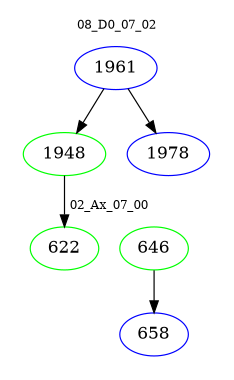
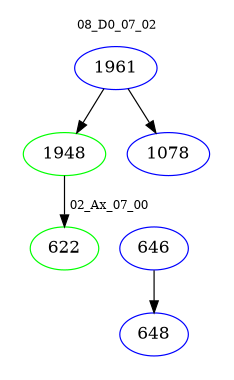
node "1978": label "1978" -> "1078"
node "646": color green -> blue
node "658": label "658" -> "648"
